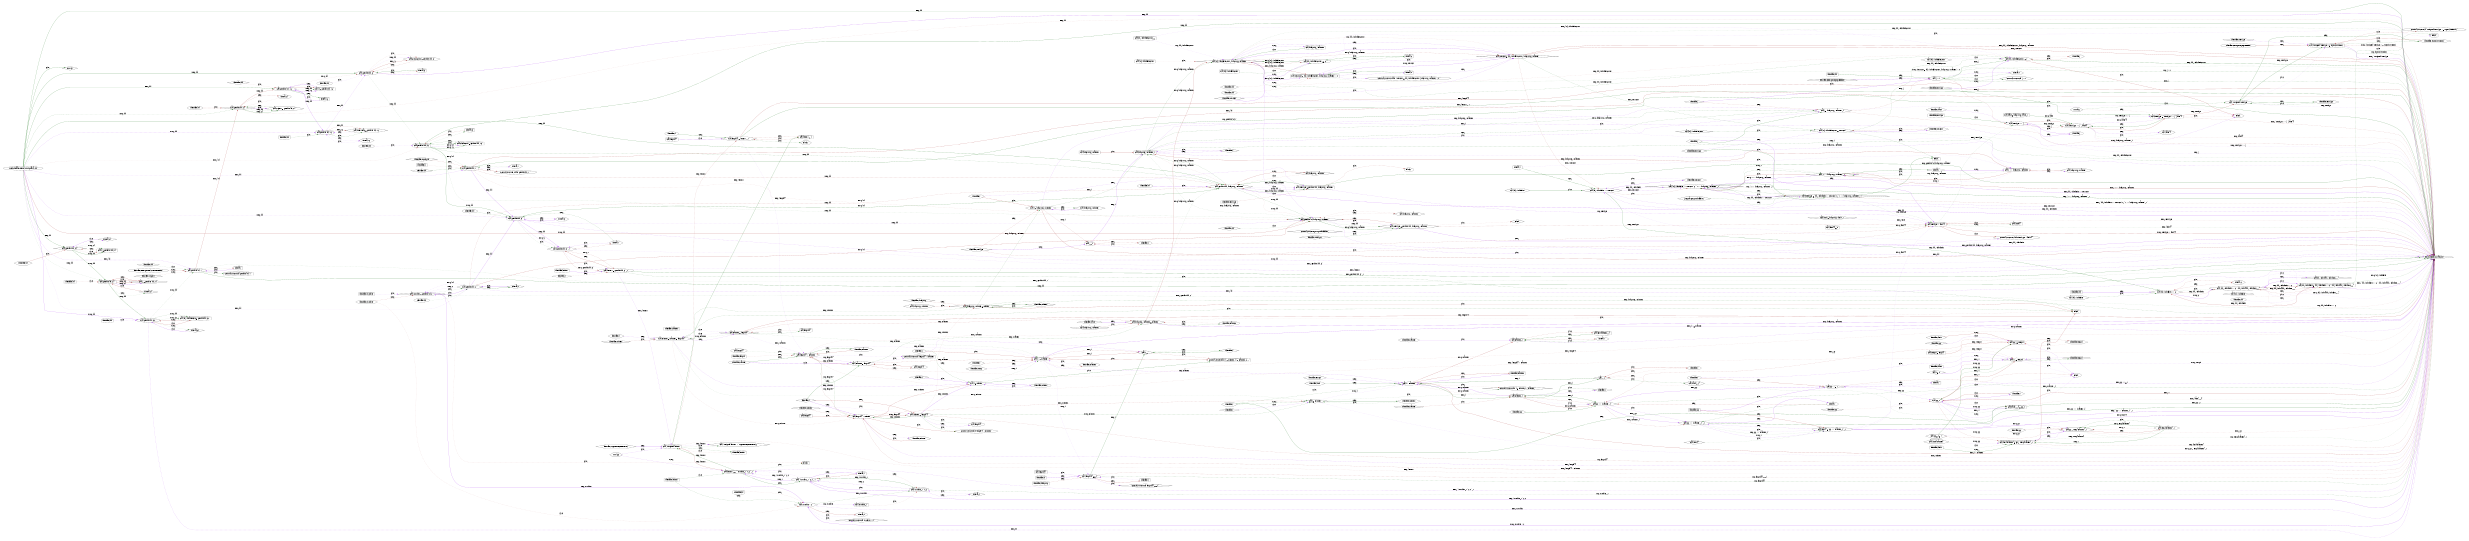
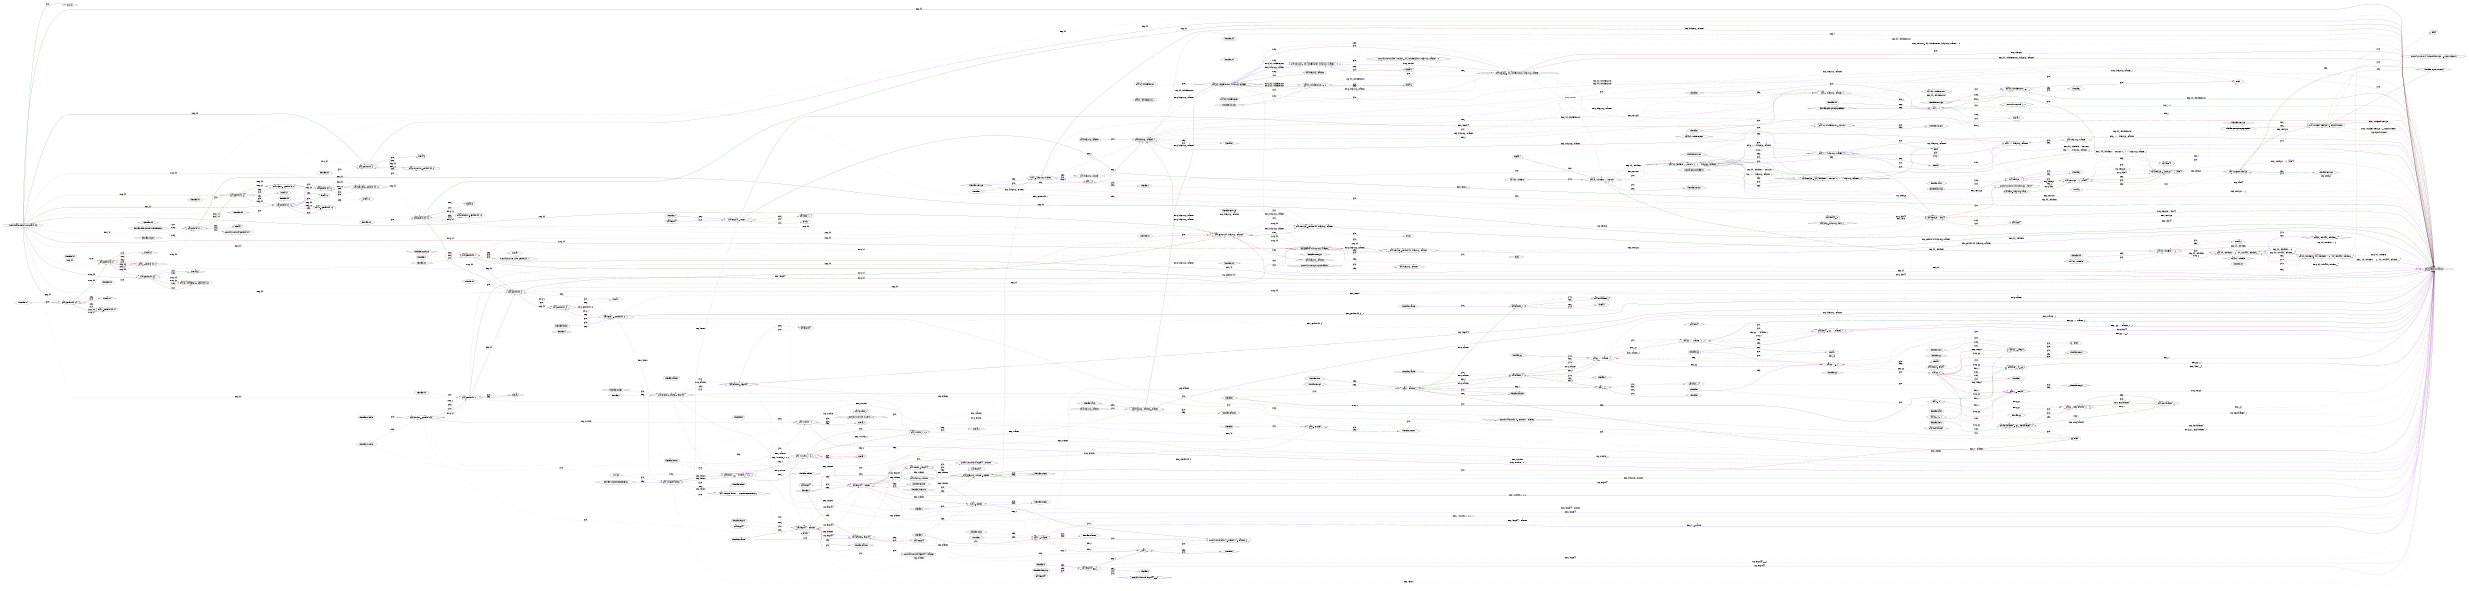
node "(Literal,5)": removed
edge "(Call,(unsigned)len_m1)" -> "(Call,len_m1 + 1)": removed, label "DDG: len_m1"
edge "(Call,length[i] < minLen)" -> "(Call,hufGroup->minLen = minLen)": added, label "DDG: minLen"
